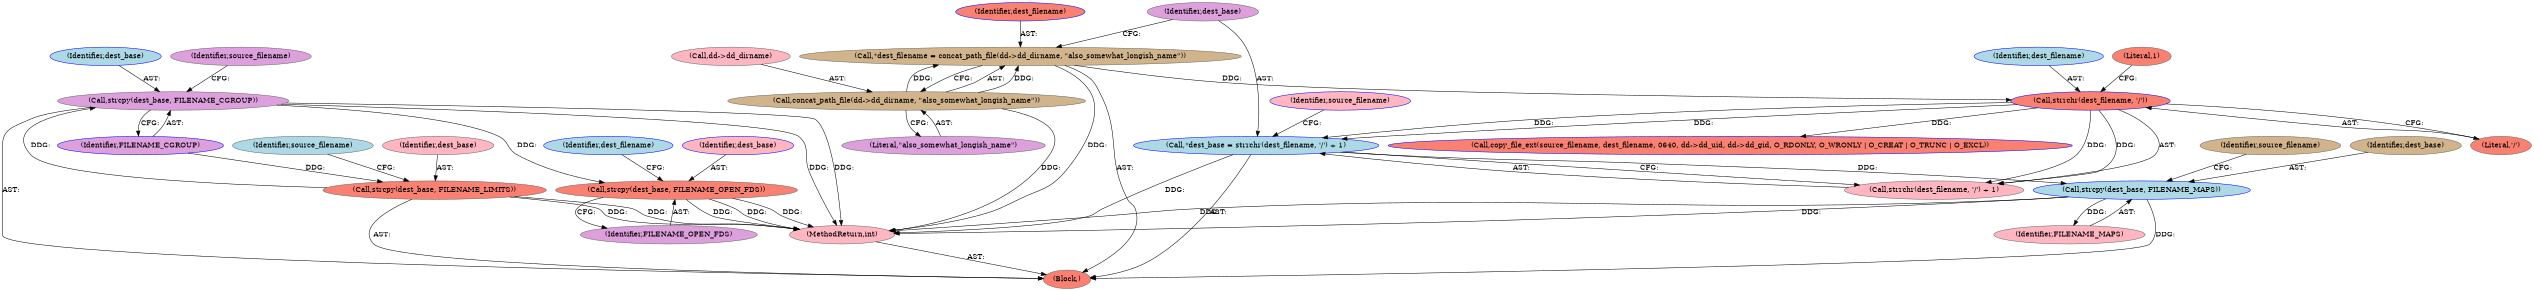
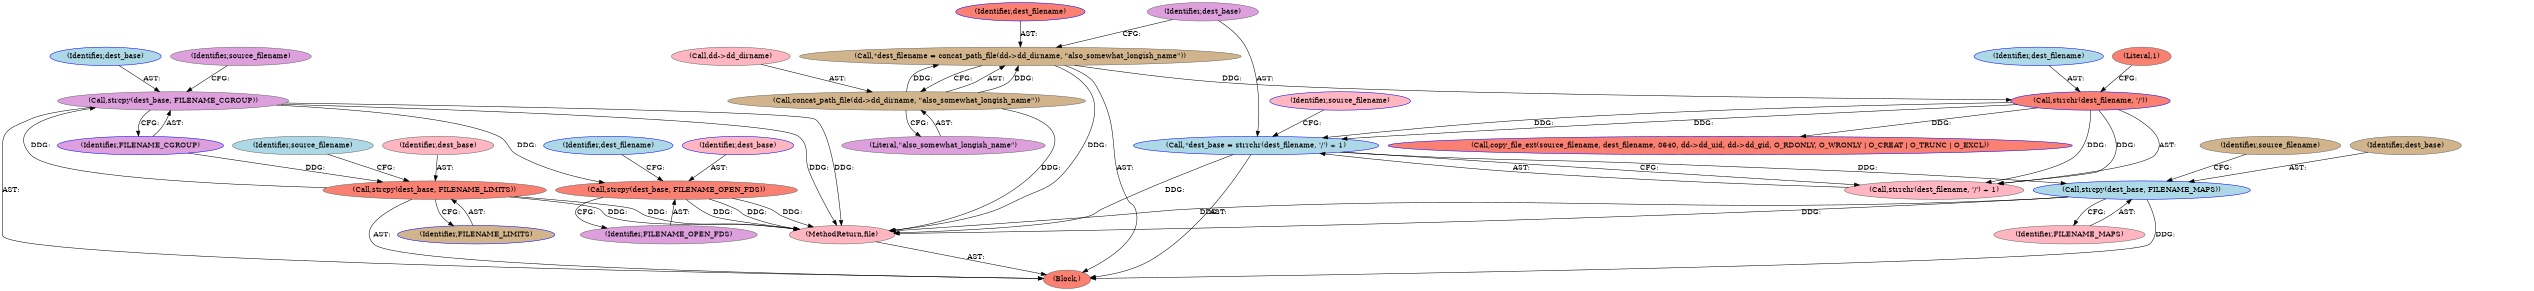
node "(Literal,'/')": removed
edge "(Call,strcpy(dest_base, FILENAME_MAPS))" -> "(Identifier,FILENAME_MAPS)": label "DDG: " -> "CFG: "
node "(Identifier,FILENAME_LIMITS)": added
node "(MethodReturn,int)": label "(MethodReturn,int)" -> "(MethodReturn,file)"
